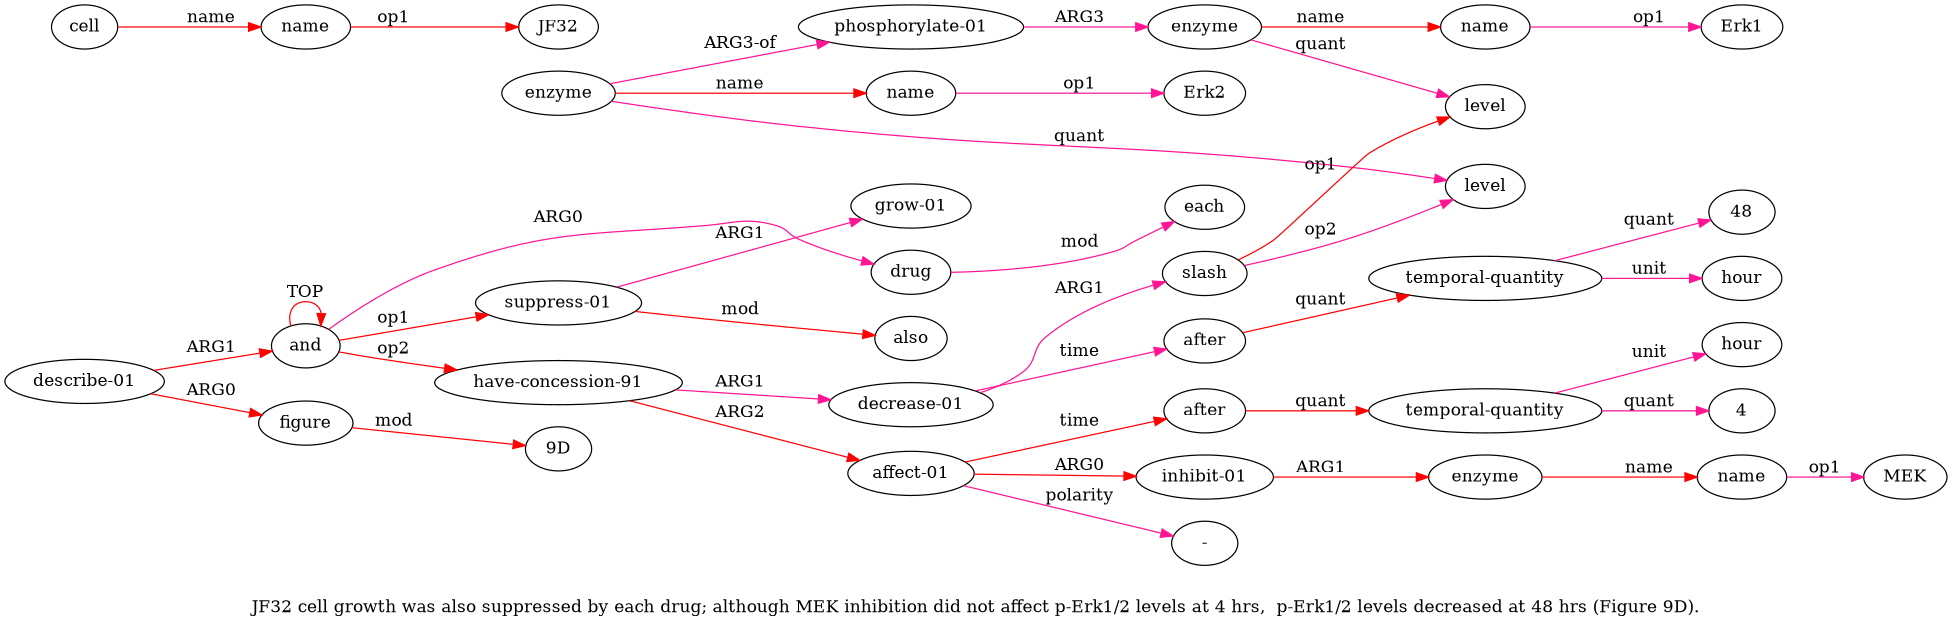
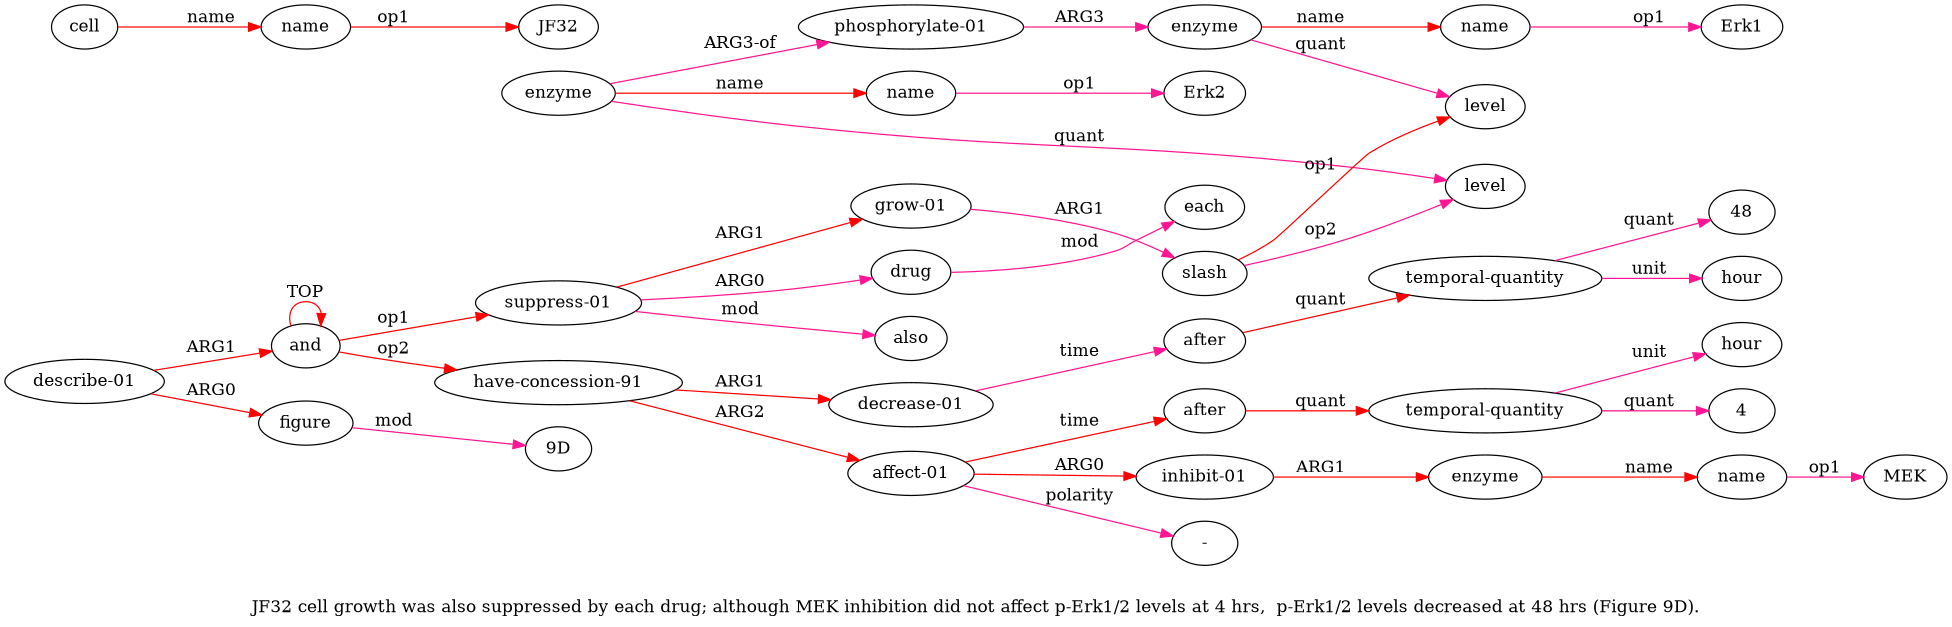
edge "and" -> "drug": now "suppress-01" -> "drug"
edge "suppress-01" -> "grow-01": color deeppink -> red
edge "suppress-01" -> "also": color red -> deeppink
edge "decrease-01" -> "slash": now "grow-01" -> "slash"
edge "have-concession-91" -> "decrease-01": color deeppink -> red
edge "figure" -> "9D": color red -> deeppink
